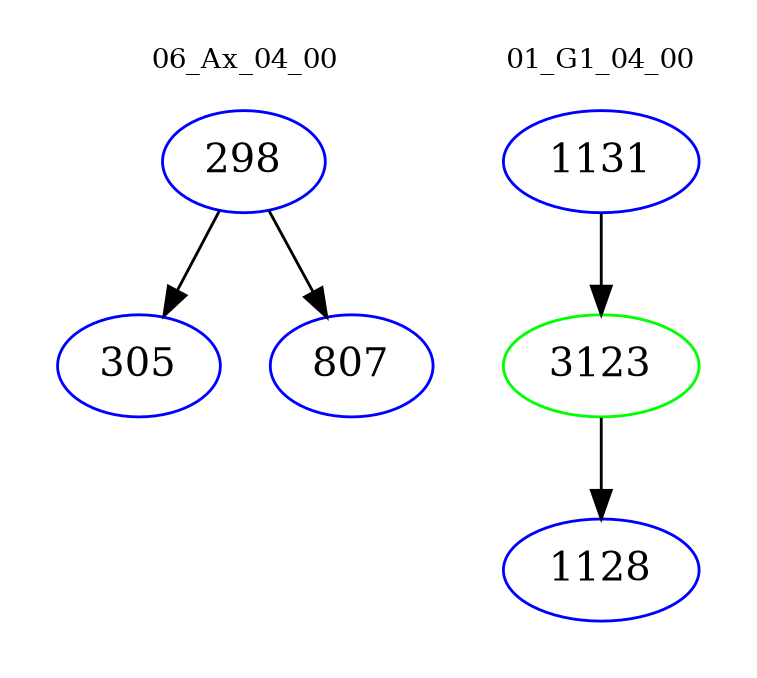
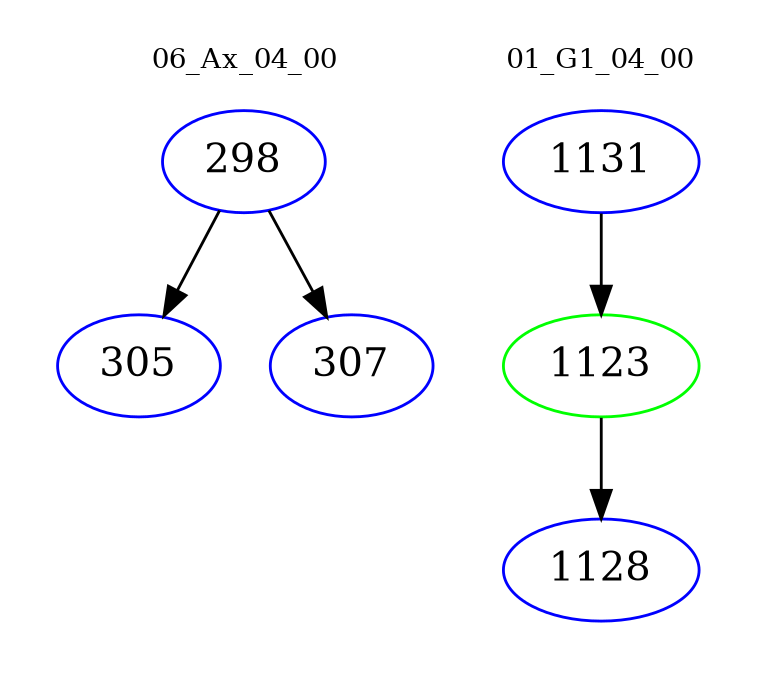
node "807": label "807" -> "307"
node "3123": label "3123" -> "1123"
